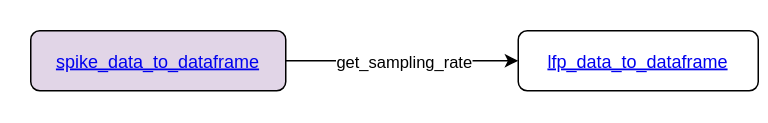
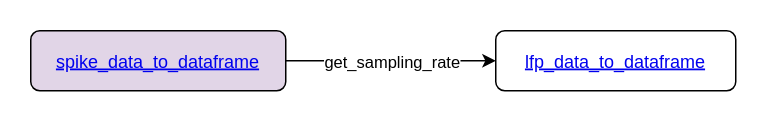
node "lfp_data_to_dataframe": moved (638, 61) -> (616, 61)
